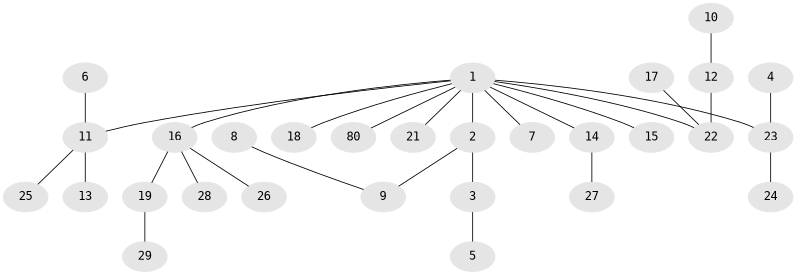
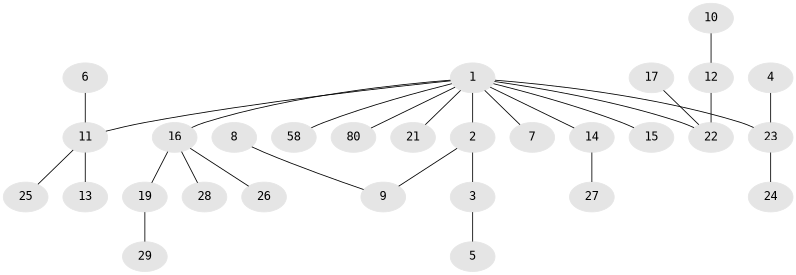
node "18": label "18" -> "58"
